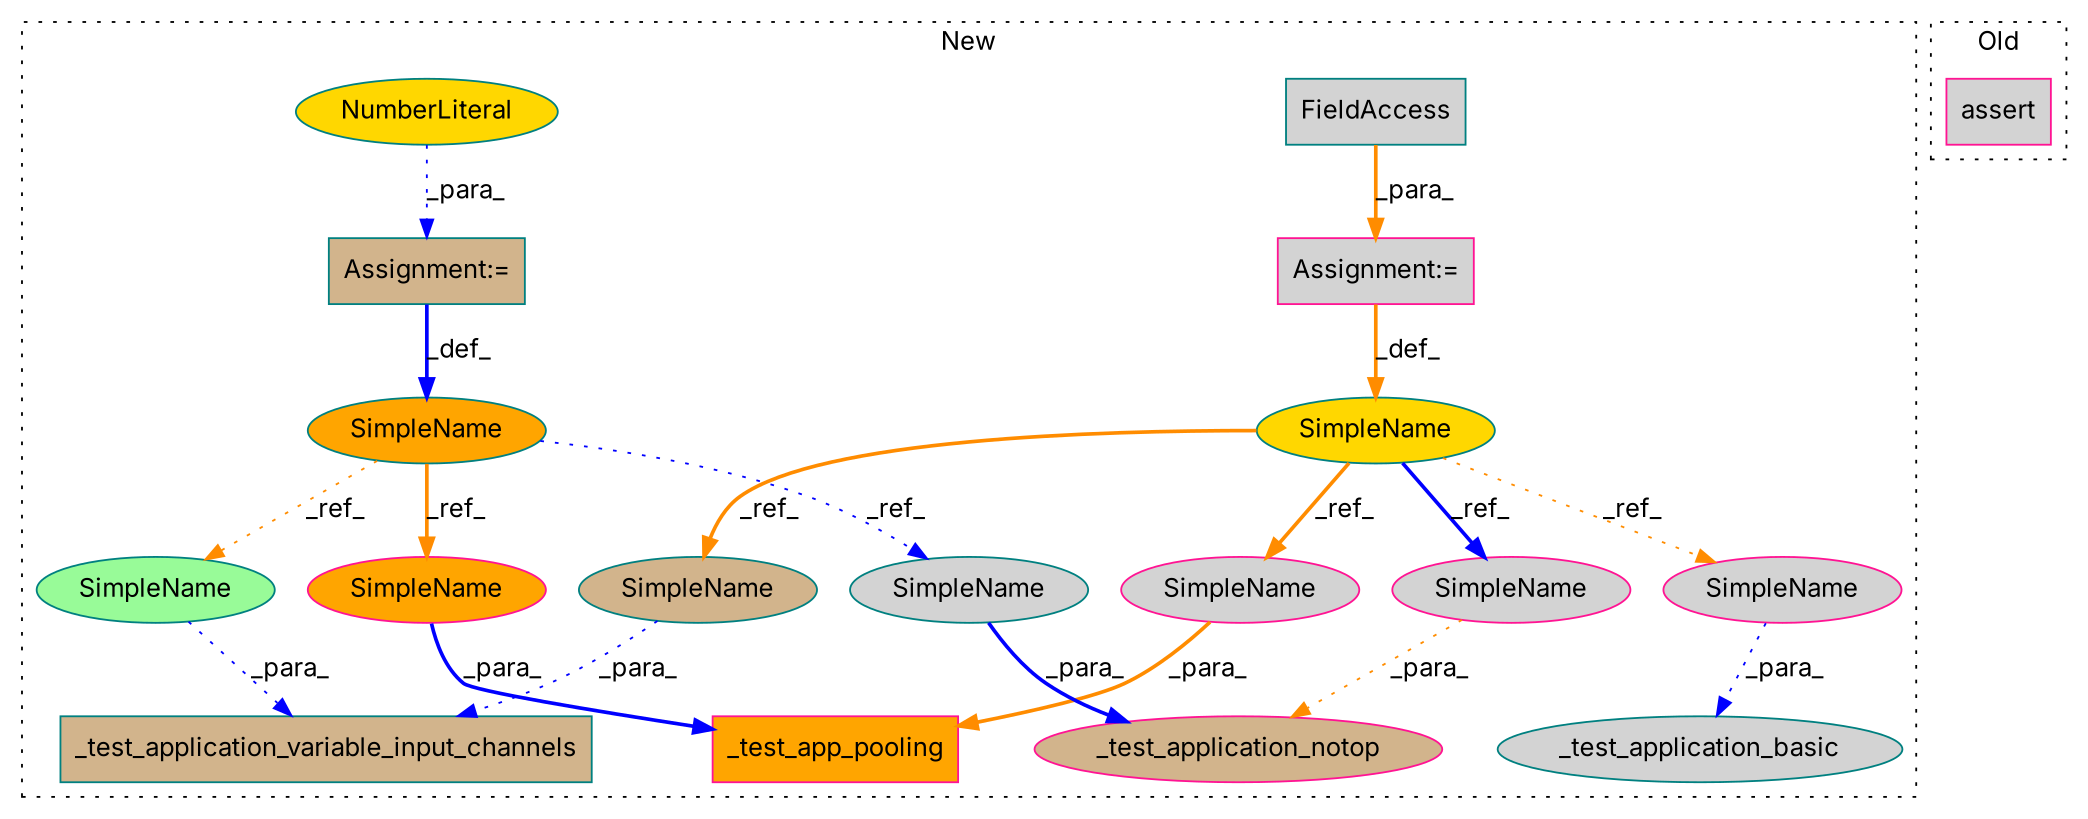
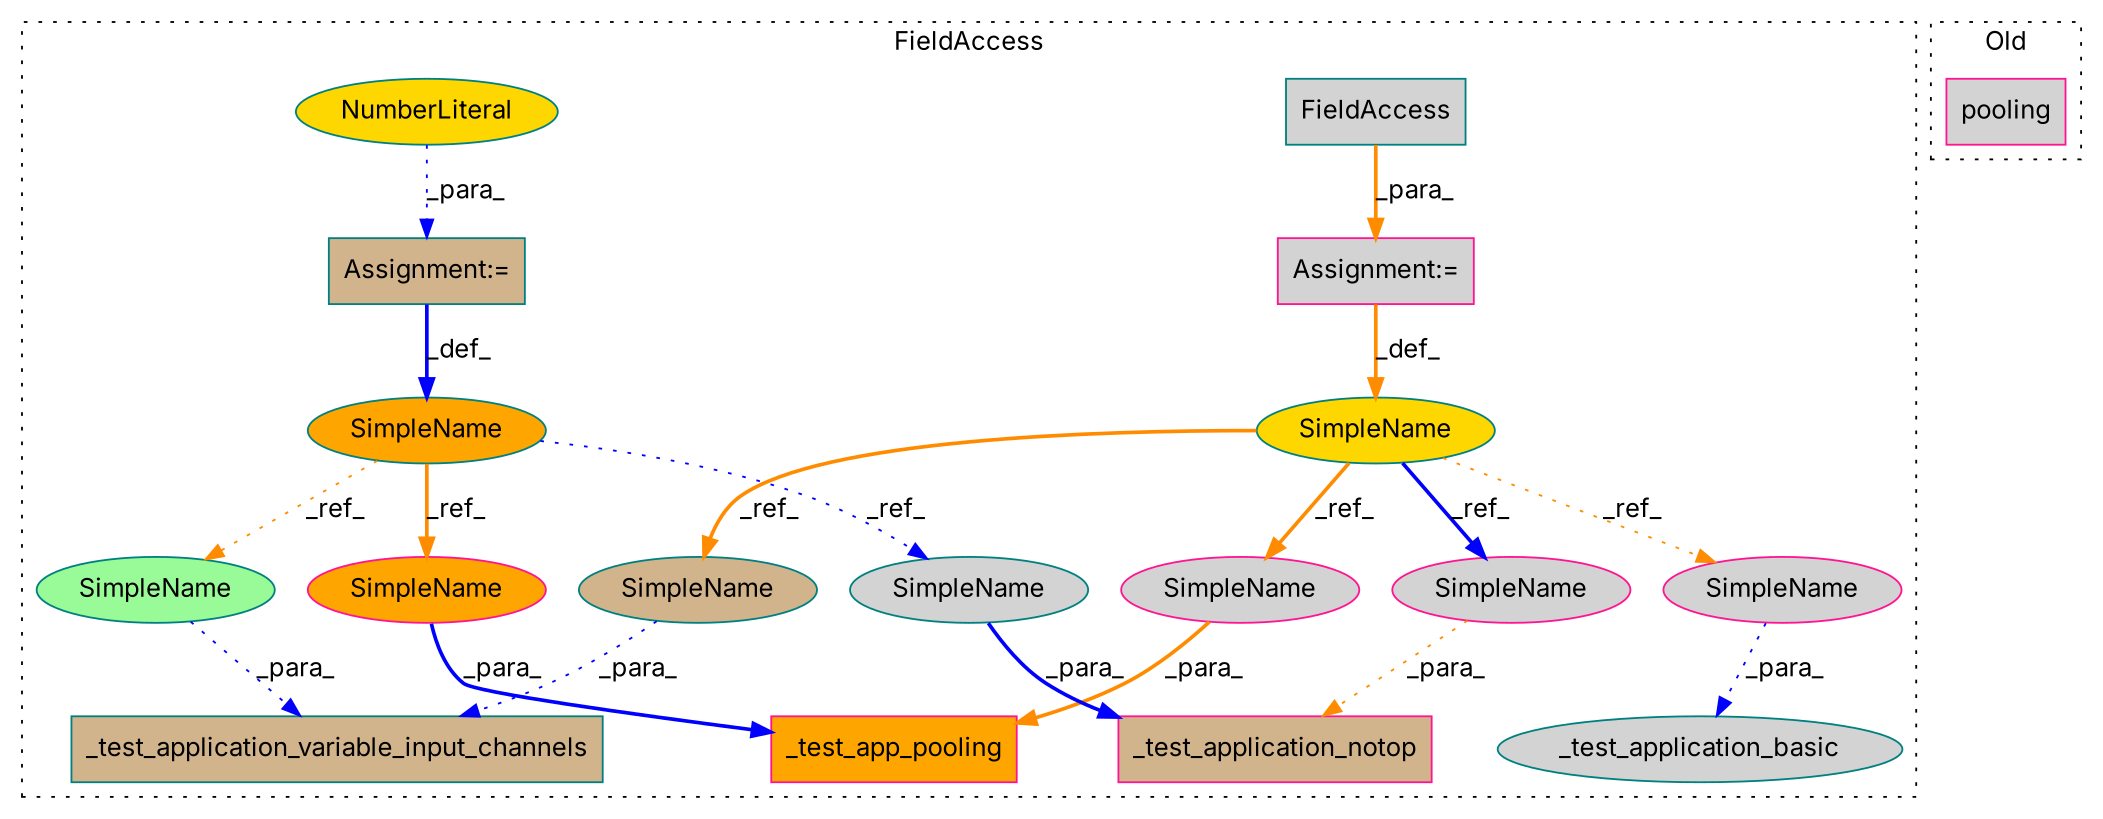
cluster "New": label "New" -> "FieldAccess"
node "assert": label "assert" -> "pooling"
node "_test_application_notop": shape ellipse -> box
